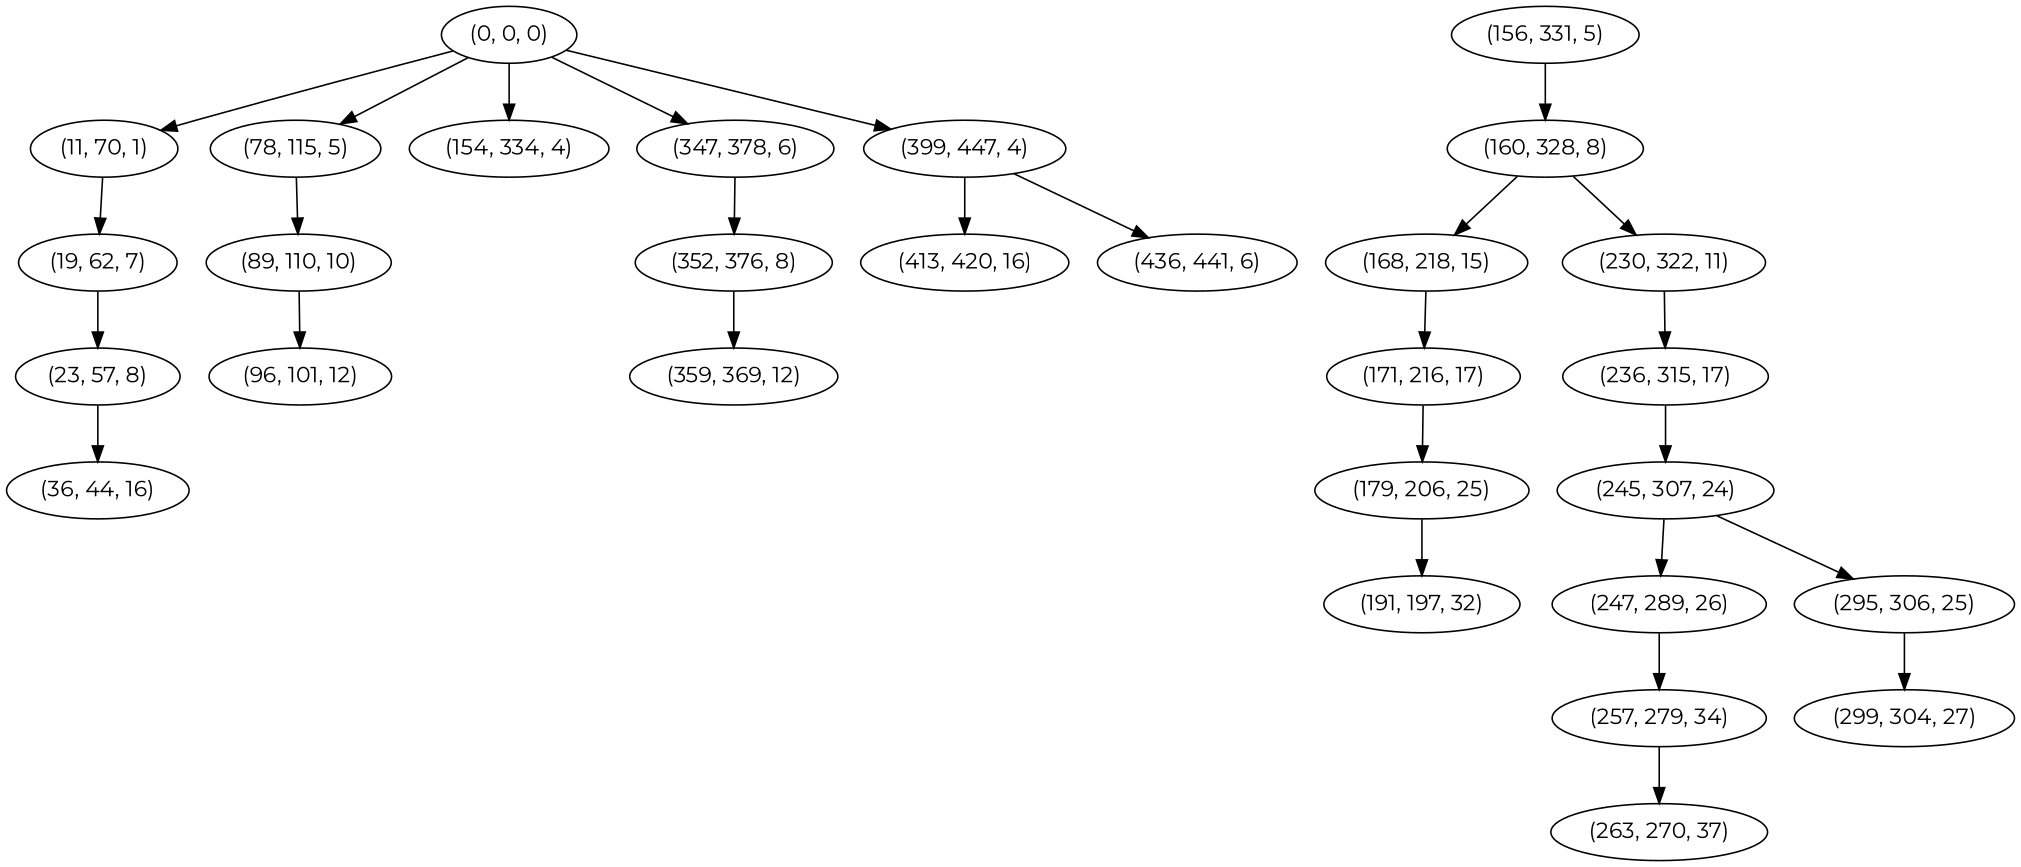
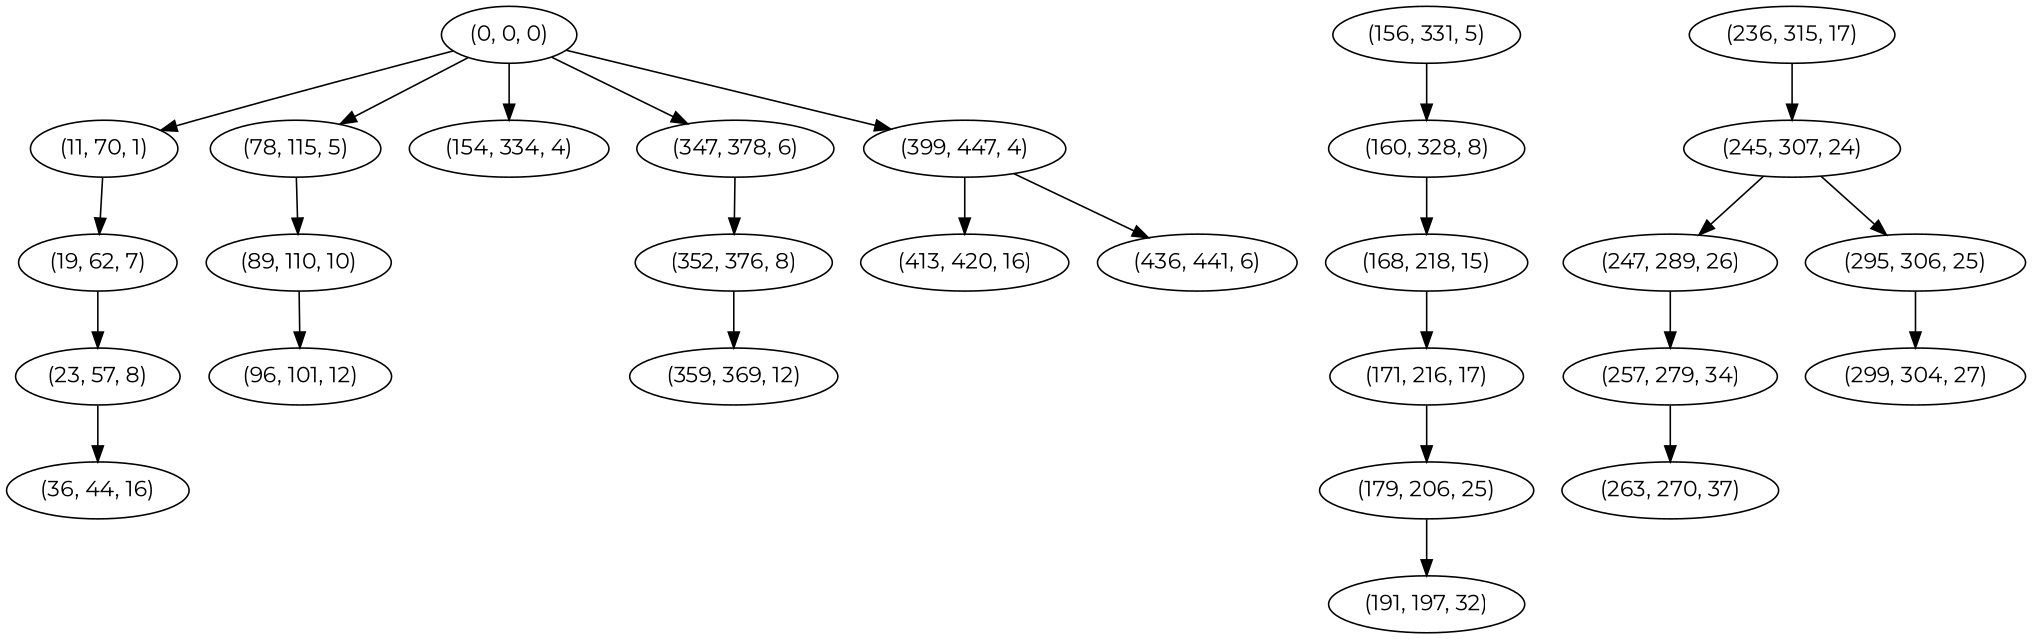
node "(230, 322, 11)": removed
